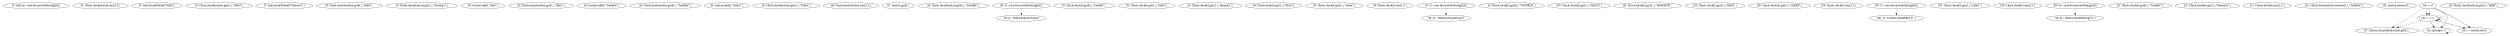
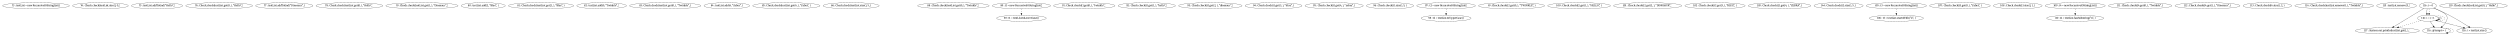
node "87 : testList.get(0, )": removed
node "104 : Check.check(t2.size(), 5, )": label "104 : Check.check(t2.size(), 5, )" -> "144 : Check.check(t2.size(), 5, )"
edge "116 : i = 0" -> "117 : System.out.println(testList.get(i, ), )": style dashed -> solid
